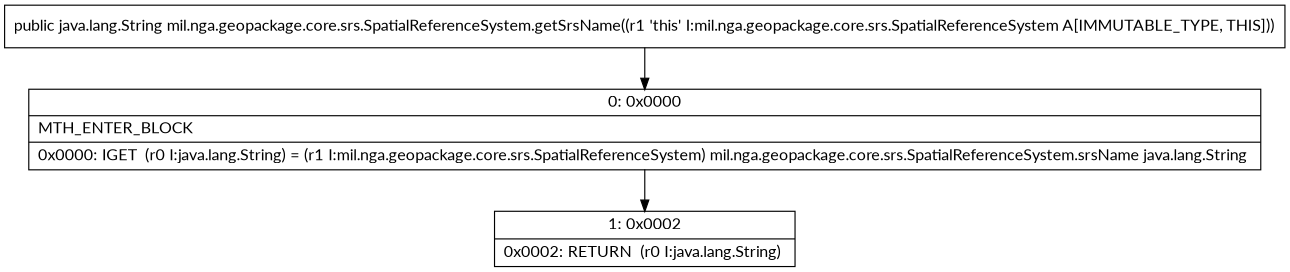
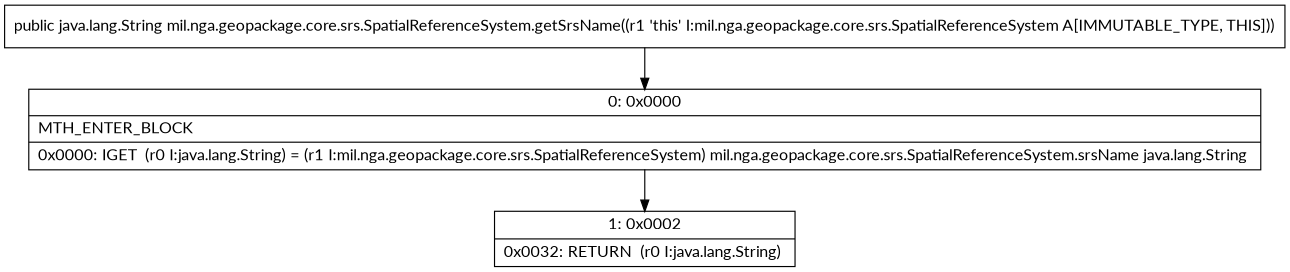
node "1: 0x0002": text "0x0002: RETURN  (r0 I:java.lang.String)" -> "0x0032: RETURN  (r0 I:java.lang.String)"
